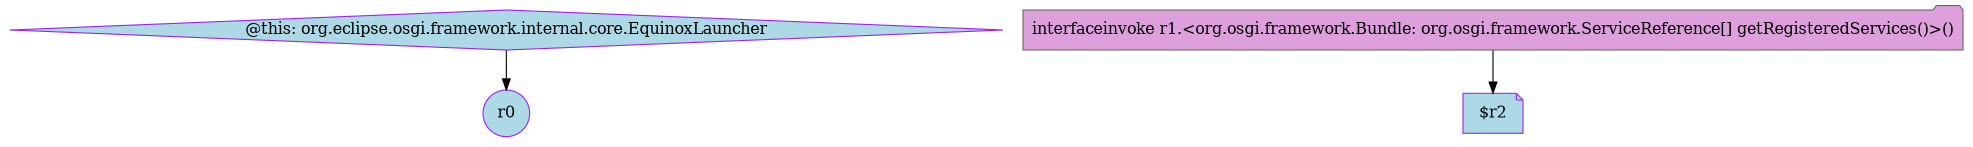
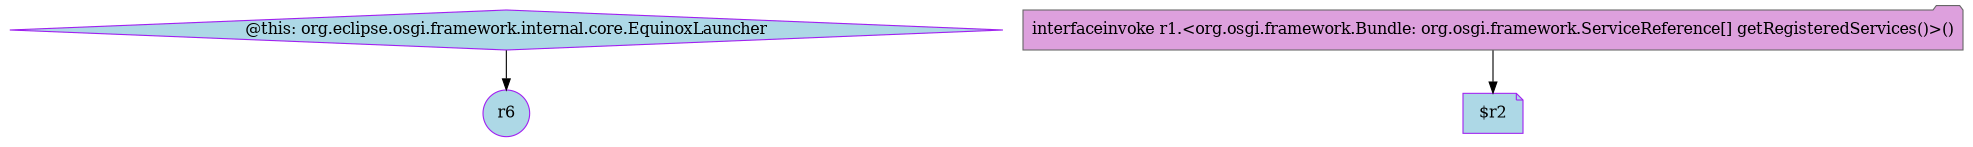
node "r0": label "r0" -> "r6"
